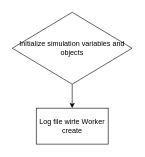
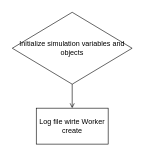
edge "Initialize simulation variables and objects" -> "Log file wirte Worker create": arrowhead classic -> open
